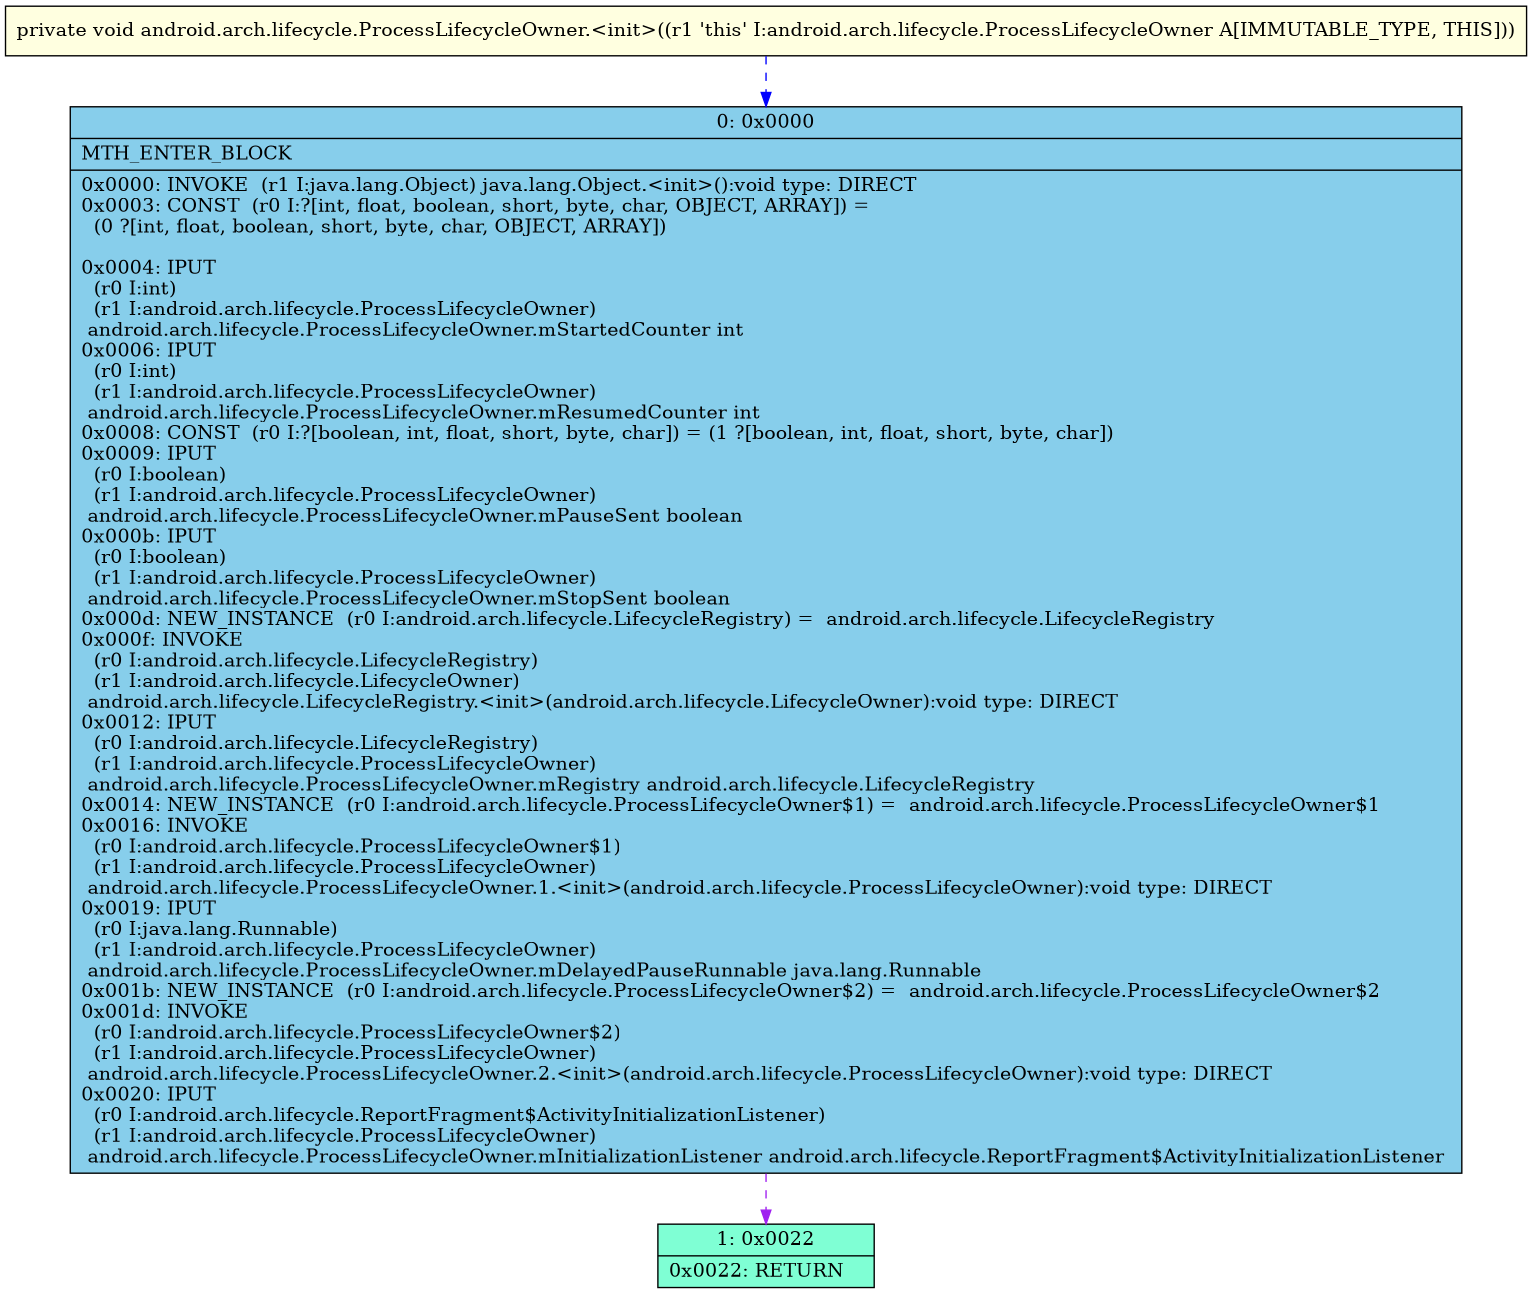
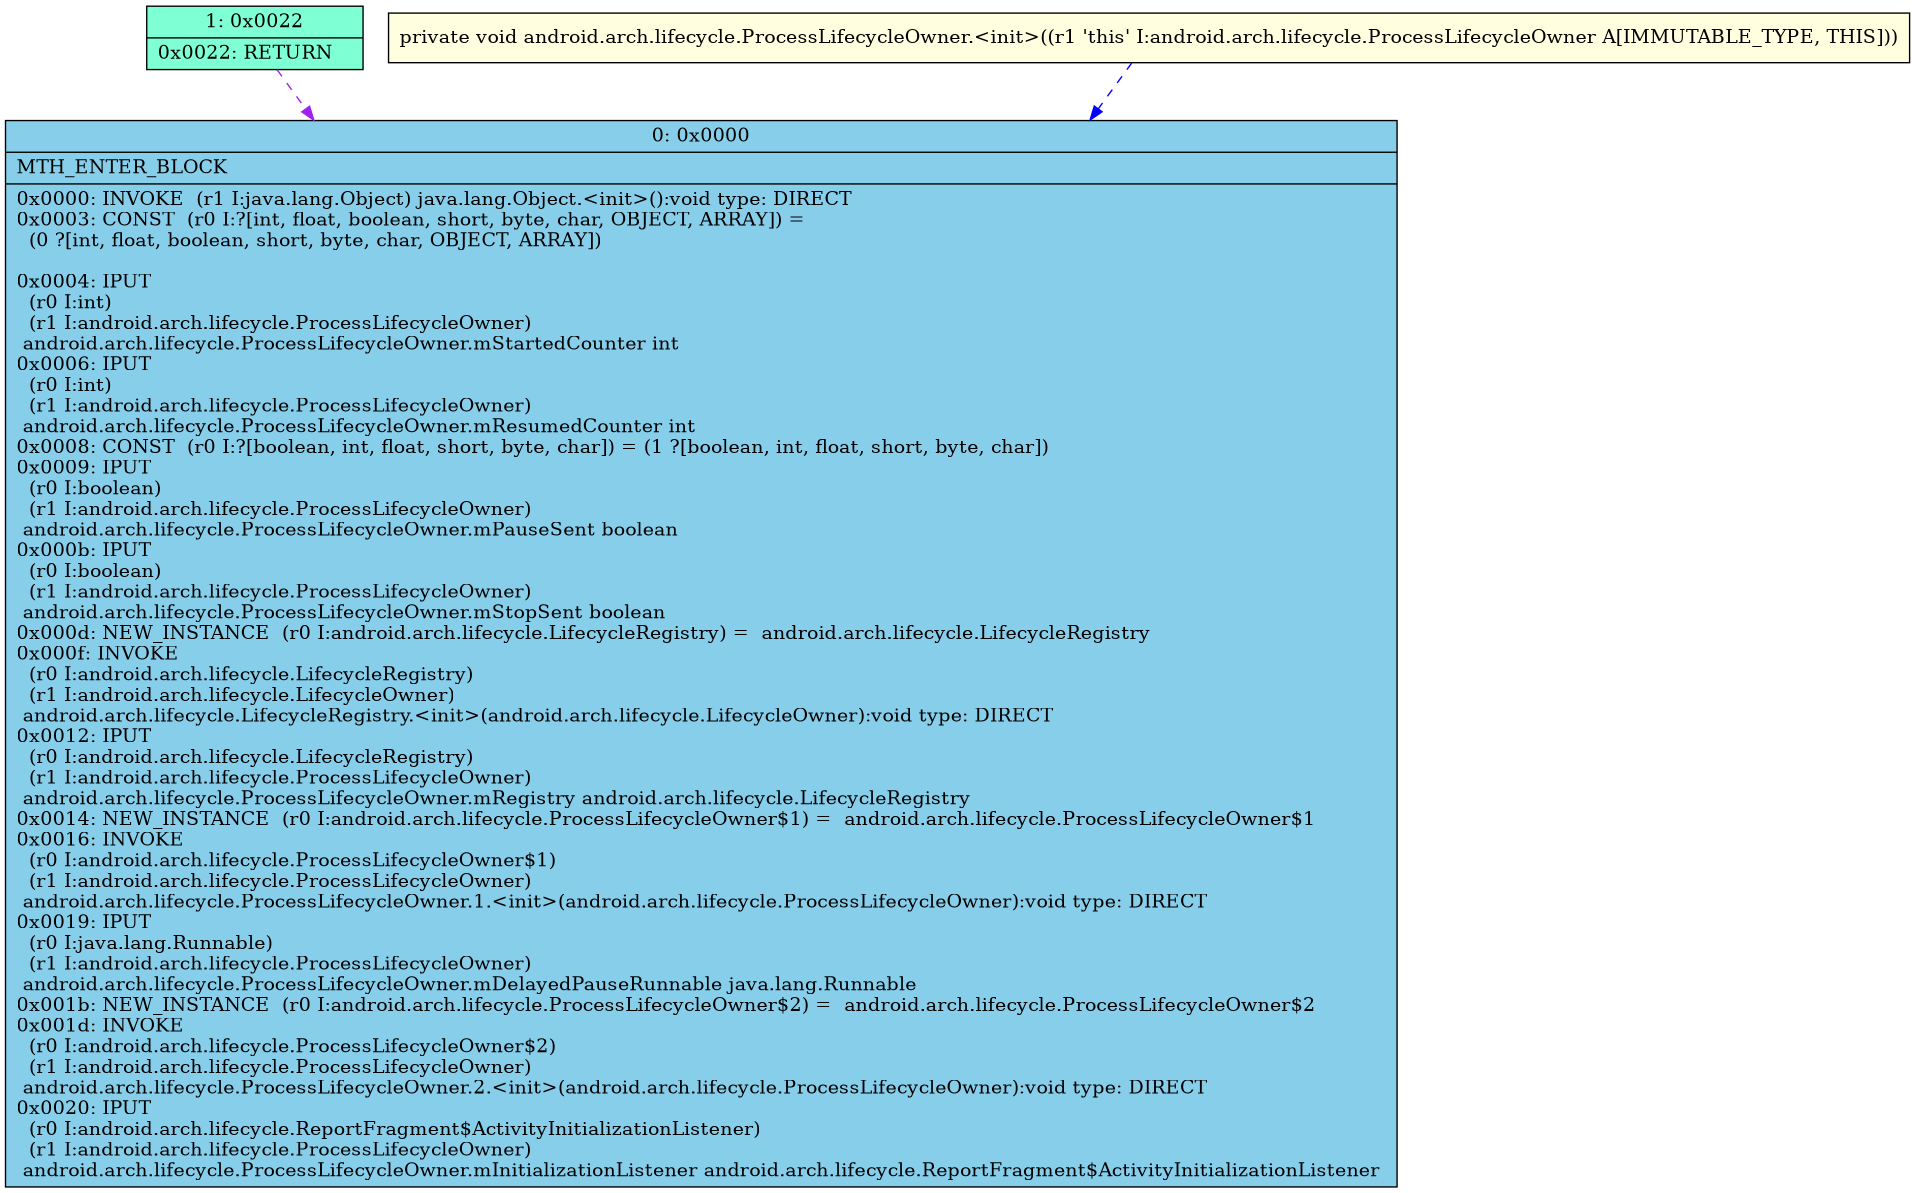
edge "0: 0x0000" -> "1: 0x0022": reversed
